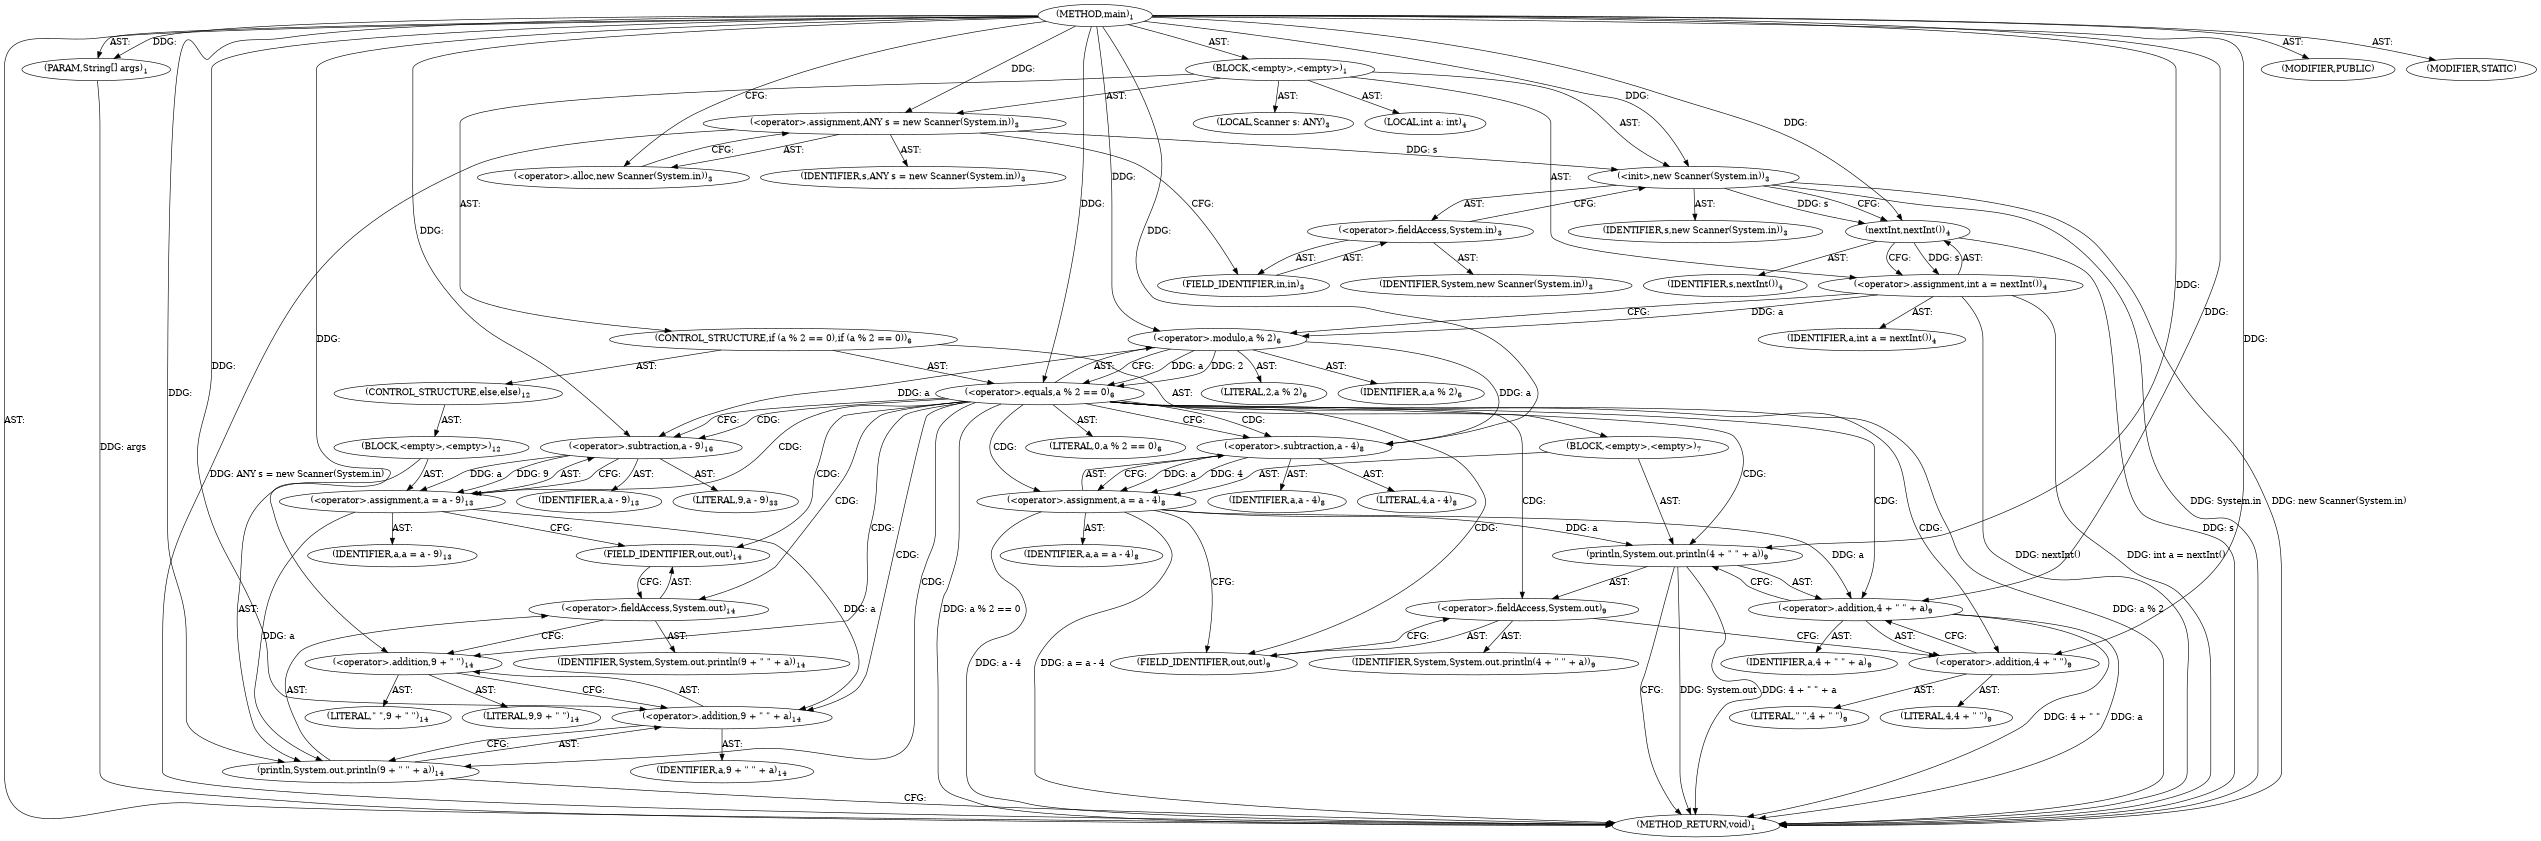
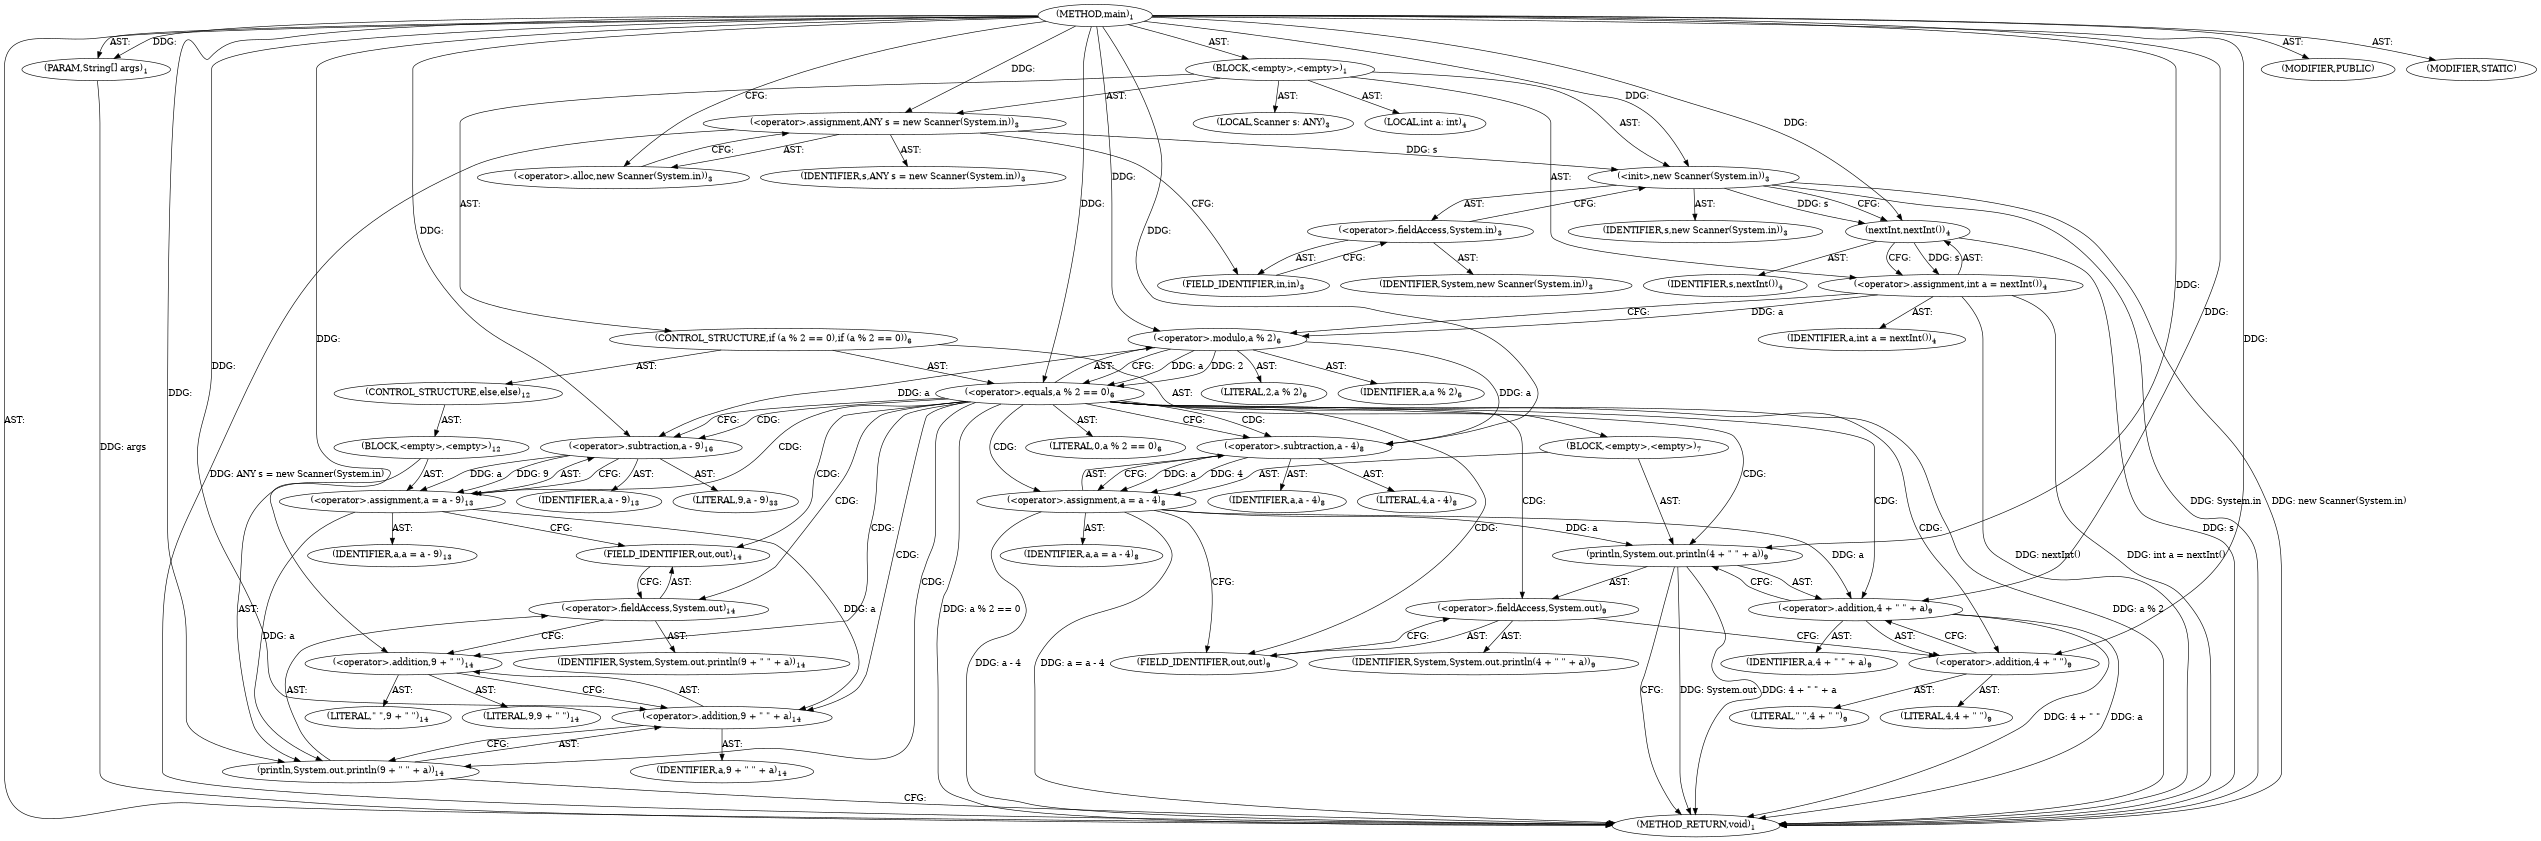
edge "(FIELD_IDENTIFIER,in,in)" -> "(<operator>.fieldAccess,System.in)": label "AST: " -> "CFG: "
